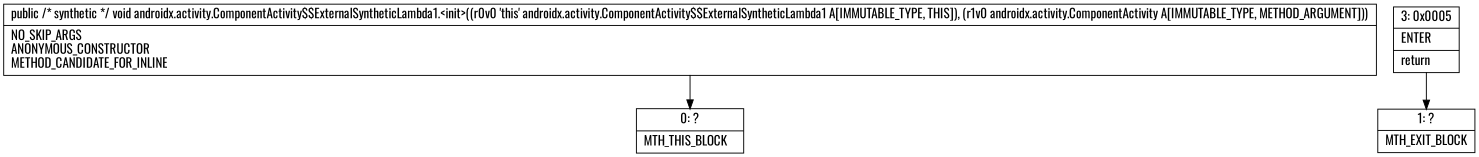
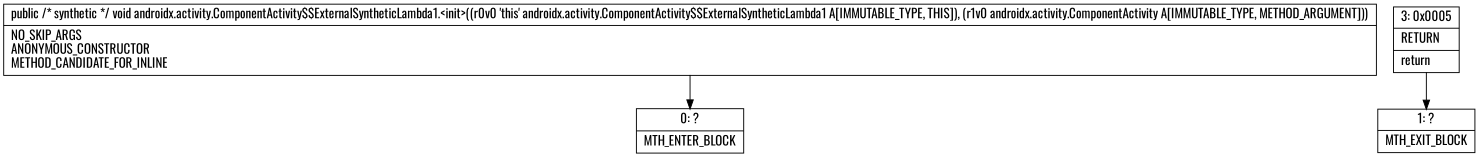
node "3: 0x0005": text "ENTER" -> "RETURN"
node "0: ?": text "MTH_THIS_BLOCK" -> "MTH_ENTER_BLOCK"
